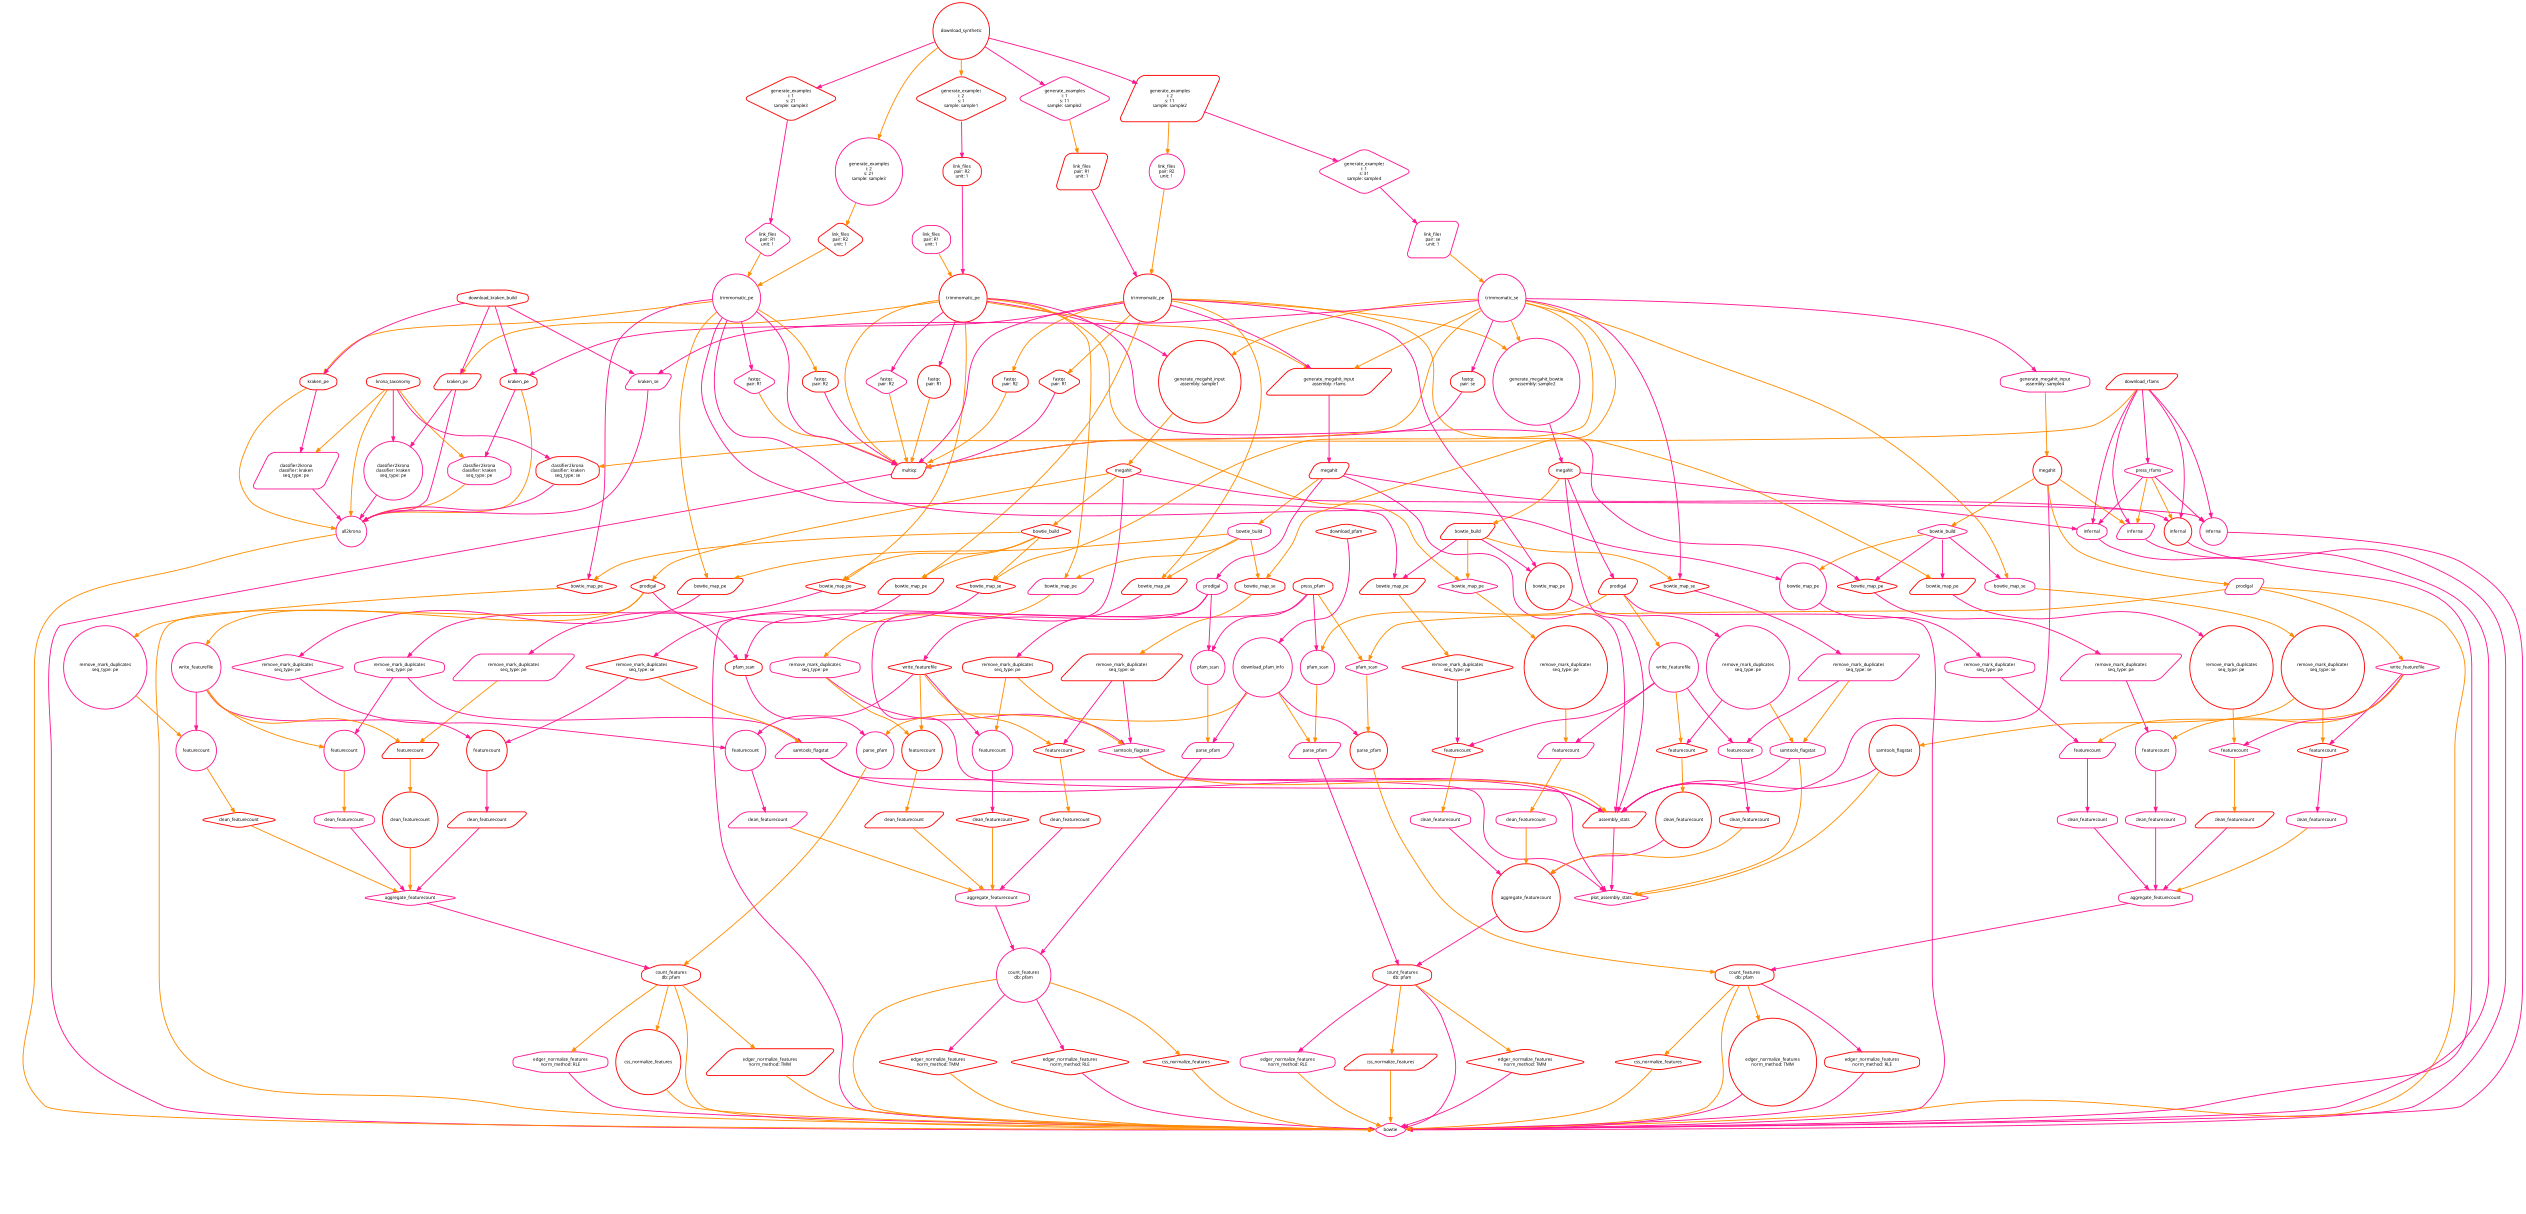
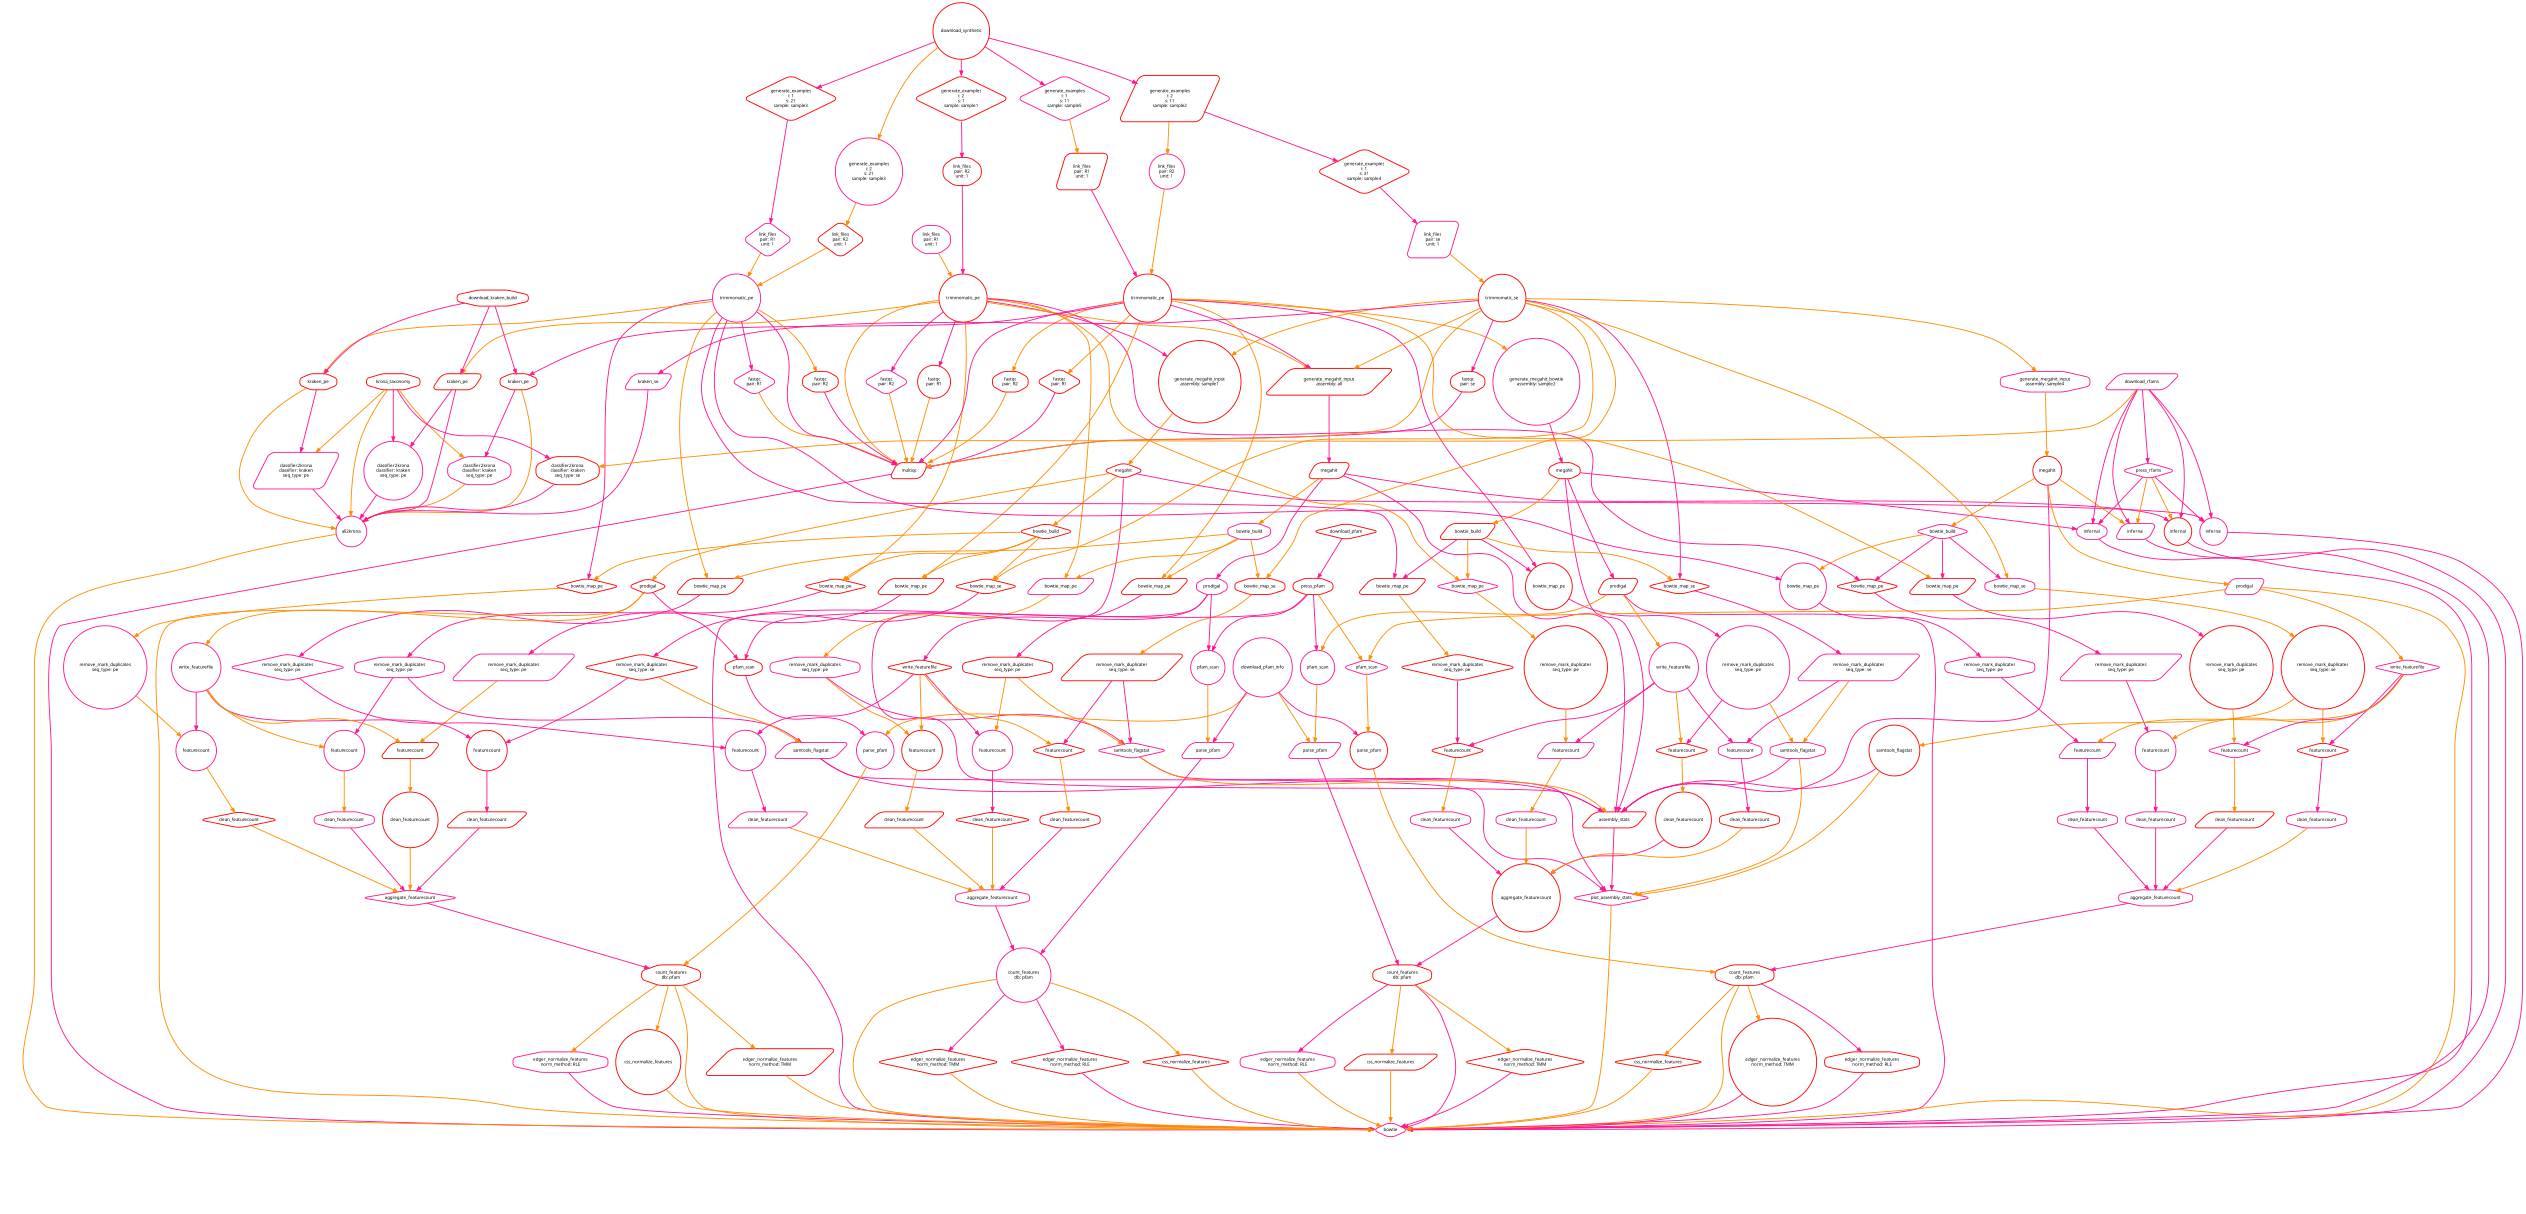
edge "download_synthetic" -> "generate_examples i: 2 s: 1 sample: sample1": color darkorange -> deeppink
node "generate_examples i: 1 s: 11 sample: sample2": label "generate_examples i: 1 s: 11 sample: sample2" -> "generate_examples i: 1 s: 11 sample: sample5"
node "generate_examples i: 1 s: 31 sample: sample4": color deeppink -> red
node "trimmomatic_se": color deeppink -> red
edge "trimmomatic_se" -> "generate_megahit_input assembly: sample4": color deeppink -> darkorange
edge "trimmomatic_se" -> "generate_megahit_bowtie assembly: sample2": removed
edge "download_kraken_build" -> "kraken_se": removed
node "generate_megahit_input assembly: rfams": label "generate_megahit_input assembly: rfams" -> "generate_megahit_input assembly: all"
node "download_rfams": color red -> deeppink
edge "download_pfam" -> "download_pfam_info": now "download_pfam" -> "press_pfam"
edge "plot_assembly_stats" -> "bowtie": added
